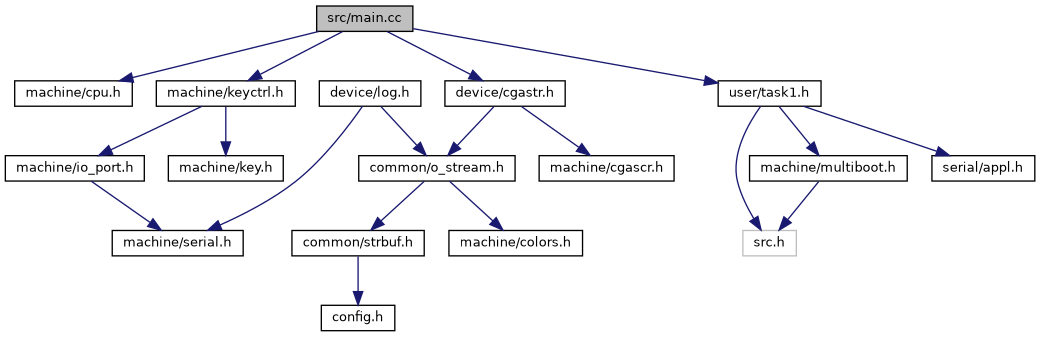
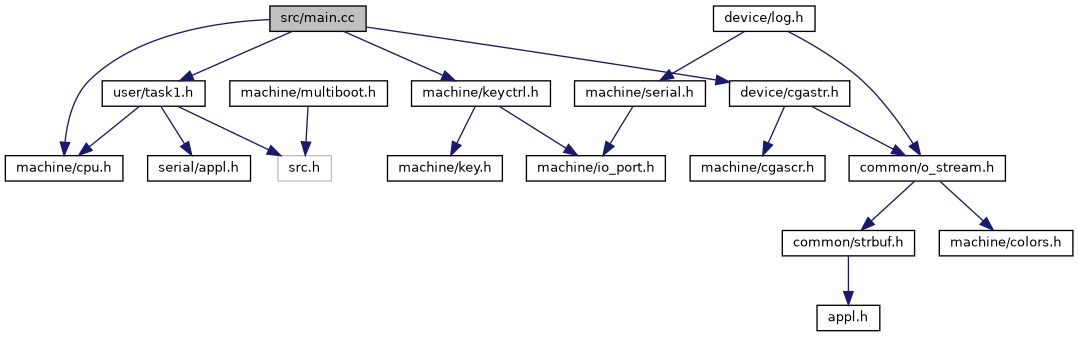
edge "user/task1.h" -> "machine/multiboot.h": now "user/task1.h" -> "machine/cpu.h"
edge "machine/io_port.h" -> "machine/serial.h": reversed
node "config.h": label "config.h" -> "appl.h"
